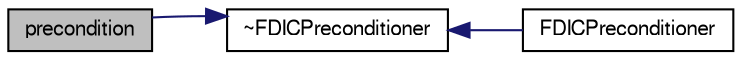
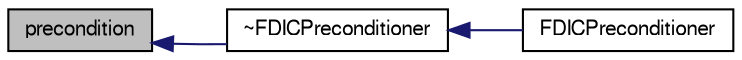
edge "precondition" -> "~FDICPreconditioner": reversed
